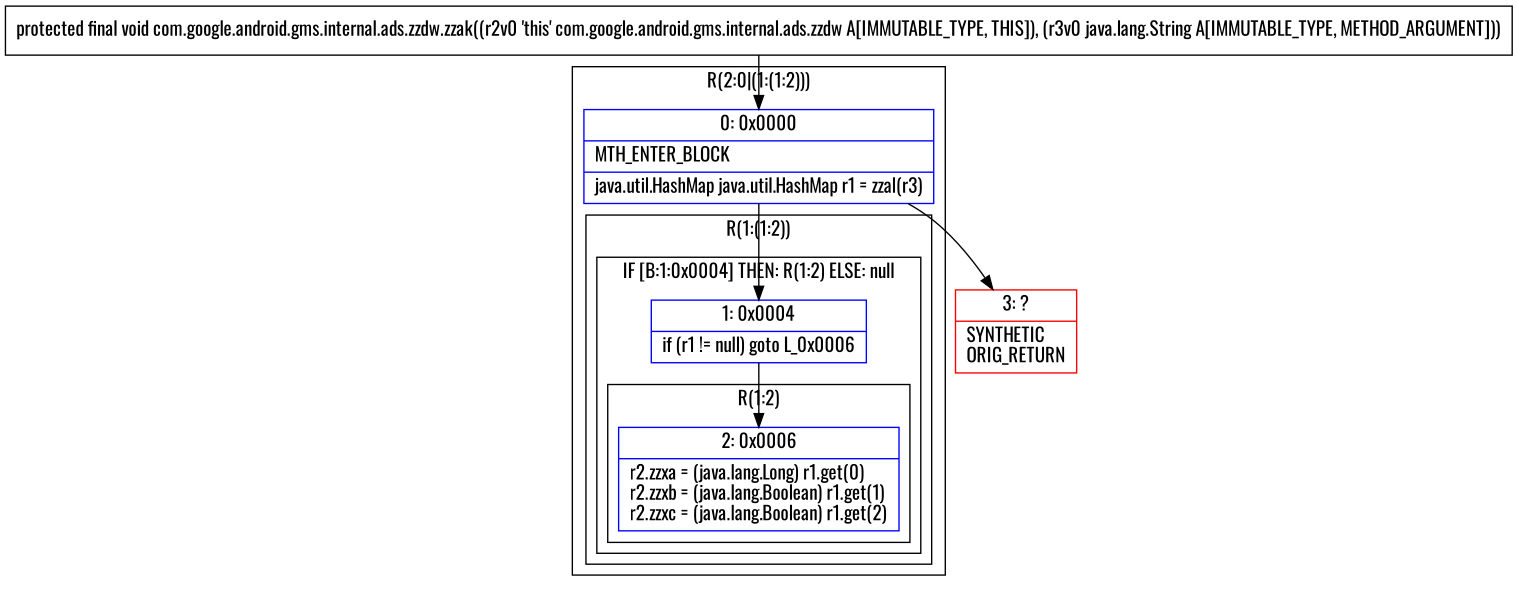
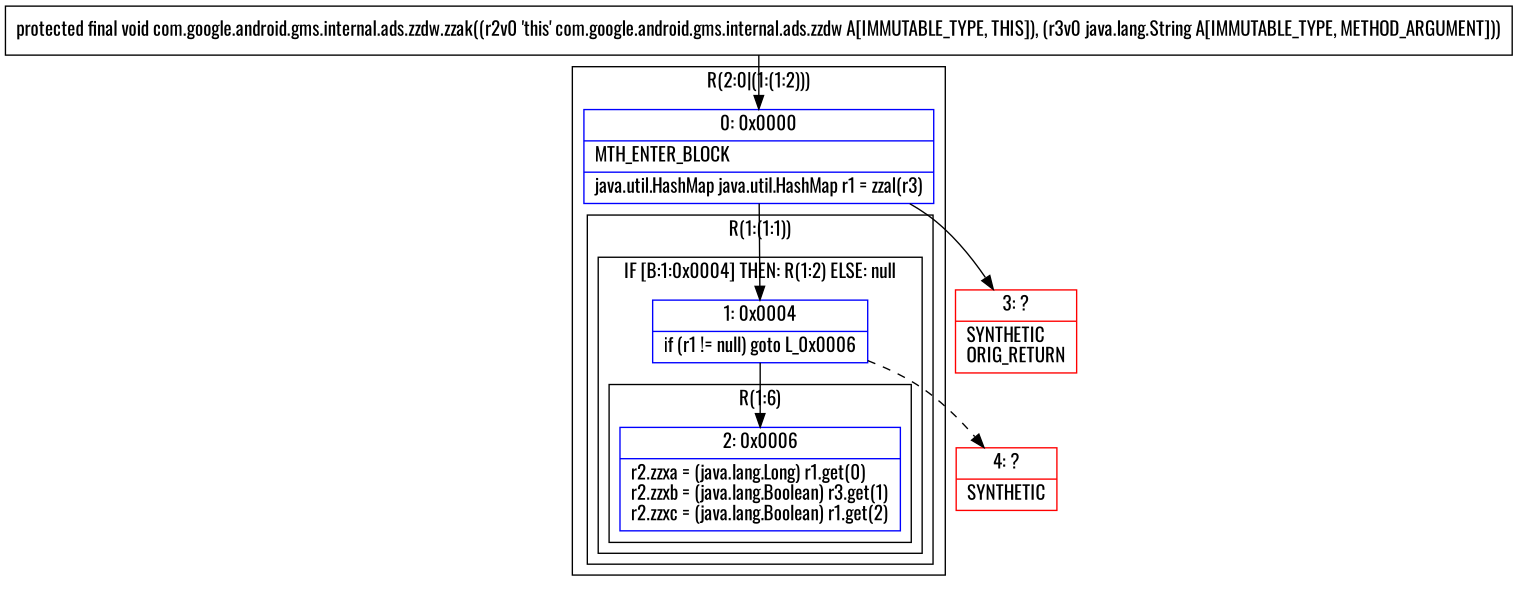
cluster "R(1:(1:2))": label "R(1:(1:2))" -> "R(1:(1:1))"
cluster "R(1:2)": label "R(1:2)" -> "R(1:6)"
node "4: ?": added
node "2: 0x0006": text "r2.zzxb = (java.lang.Boolean) r1.get(1)" -> "r2.zzxb = (java.lang.Boolean) r3.get(1)"
